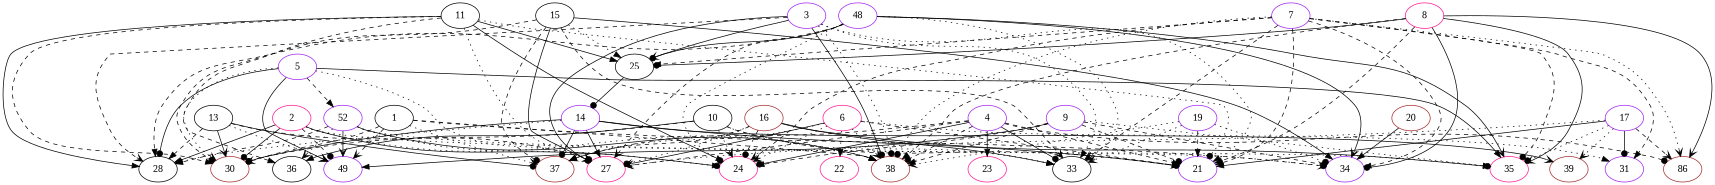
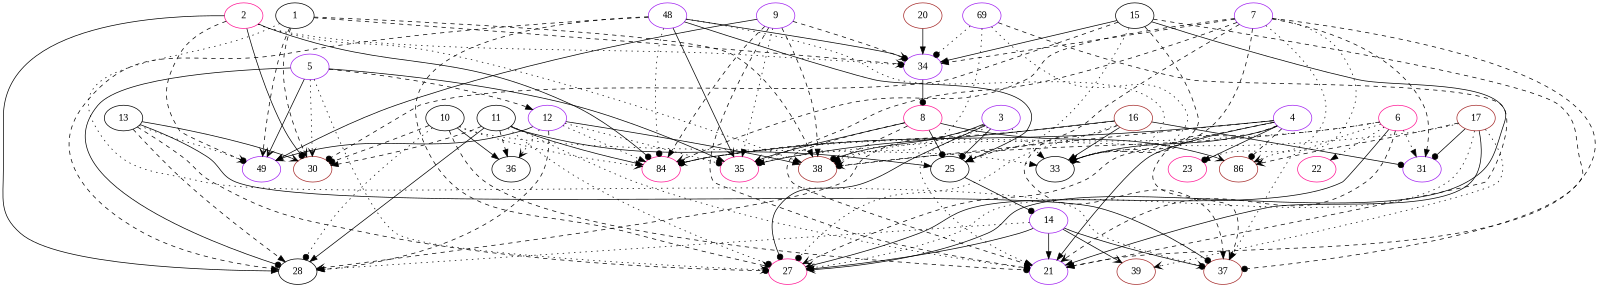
edge "7" -> "38": now "7" -> "23"
edge "7" -> "33": arrowhead vee -> dot
node "52": label "52" -> "12"
node "19": label "19" -> "69"
node "17": color purple -> brown
edge "8" -> "34": reversed
edge "14" -> "30": removed
edge "6" -> "38": style dotted -> dashed
edge "16" -> "31": added
edge "4" -> "21": style dashed -> solid
node "24": label "24" -> "84"
edge "10" -> "28": added
